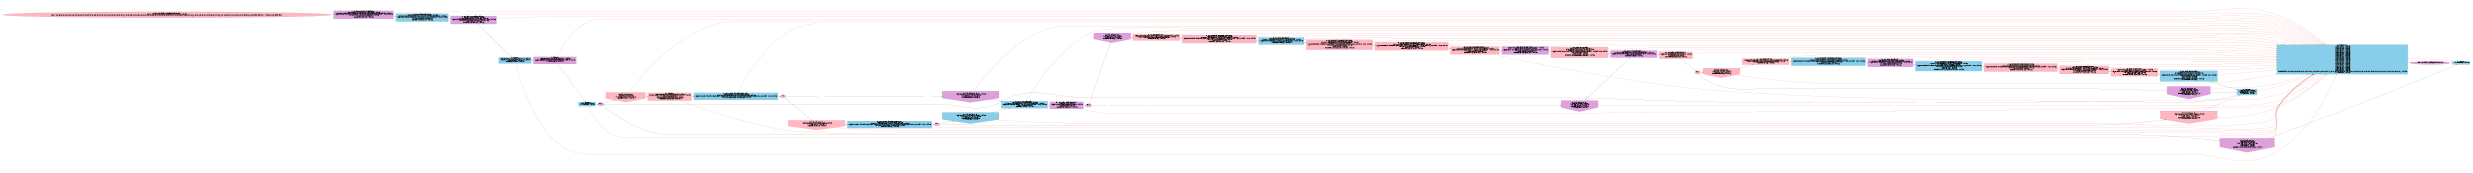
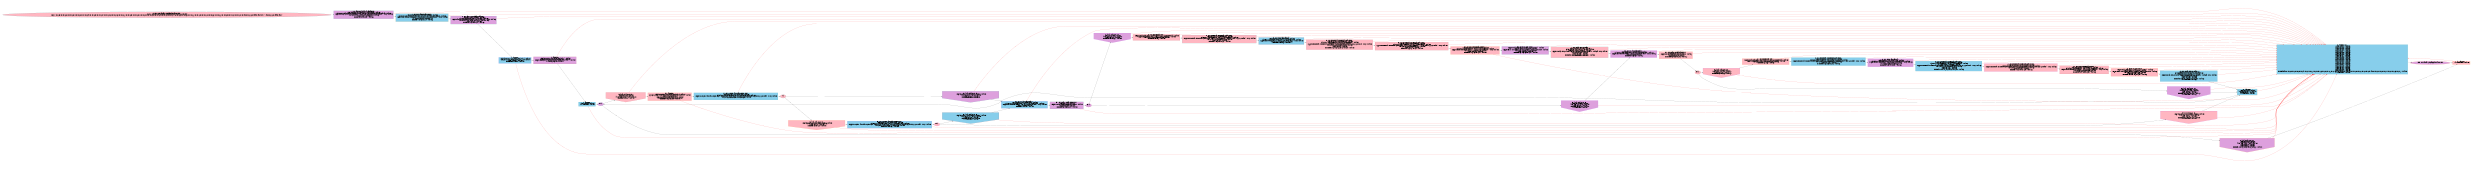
node "49:  method_body APPLY_ABSTRACTION; [line 118]": fillcolor skyblue -> lightpink
